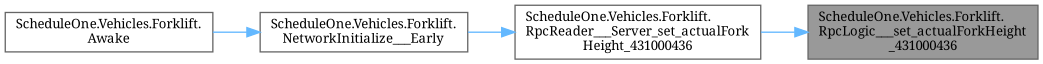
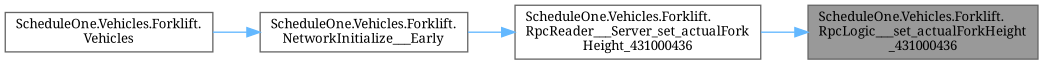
node "ScheduleOne.Vehicles.Forklift. Awake": label "ScheduleOne.Vehicles.Forklift. Awake" -> "ScheduleOne.Vehicles.Forklift. Vehicles"
